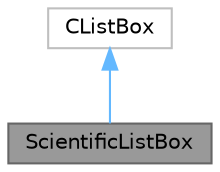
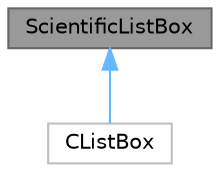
edge "ScientificListBox" -> "CListBox": reversed
